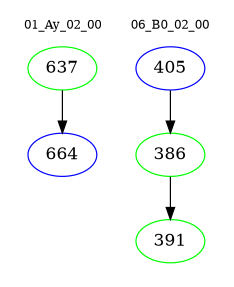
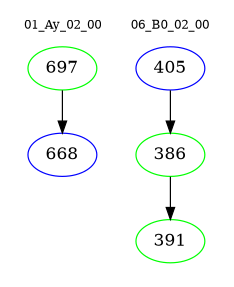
node "637": label "637" -> "697"
node "664": label "664" -> "668"
